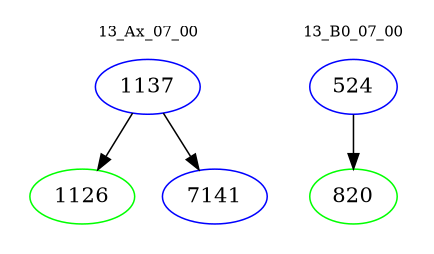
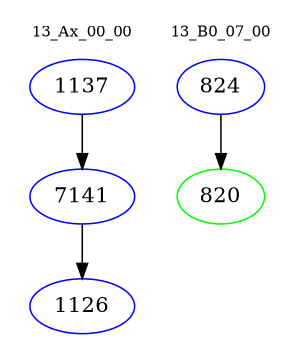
cluster "13_Ax_07_00": label "13_Ax_07_00" -> "13_Ax_00_00"
node "524": label "524" -> "824"
edge "1137" -> "1126": now "7141" -> "1126"
node "1126": color green -> blue
